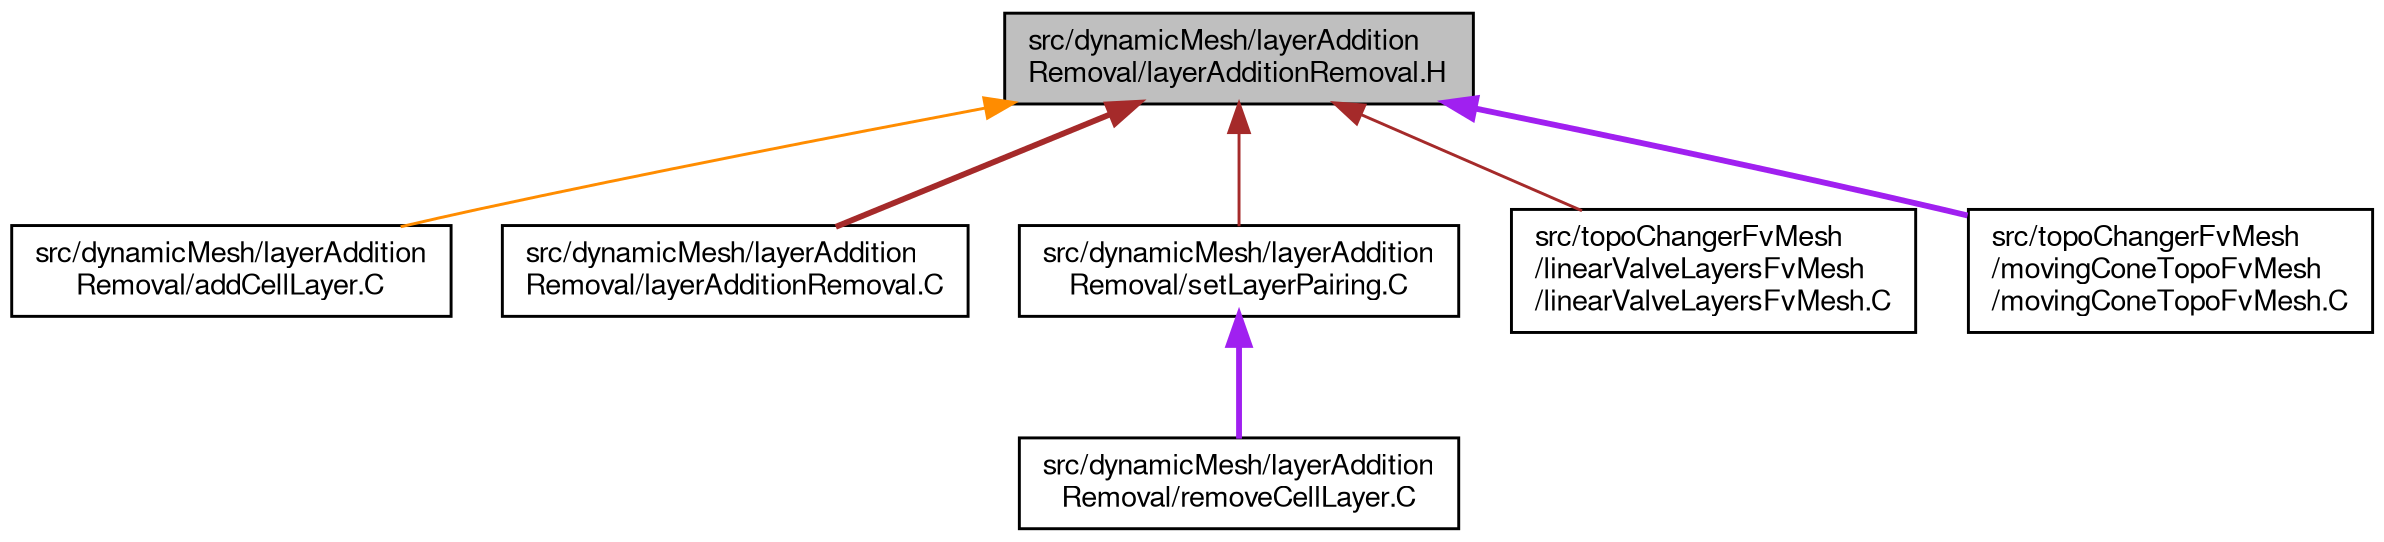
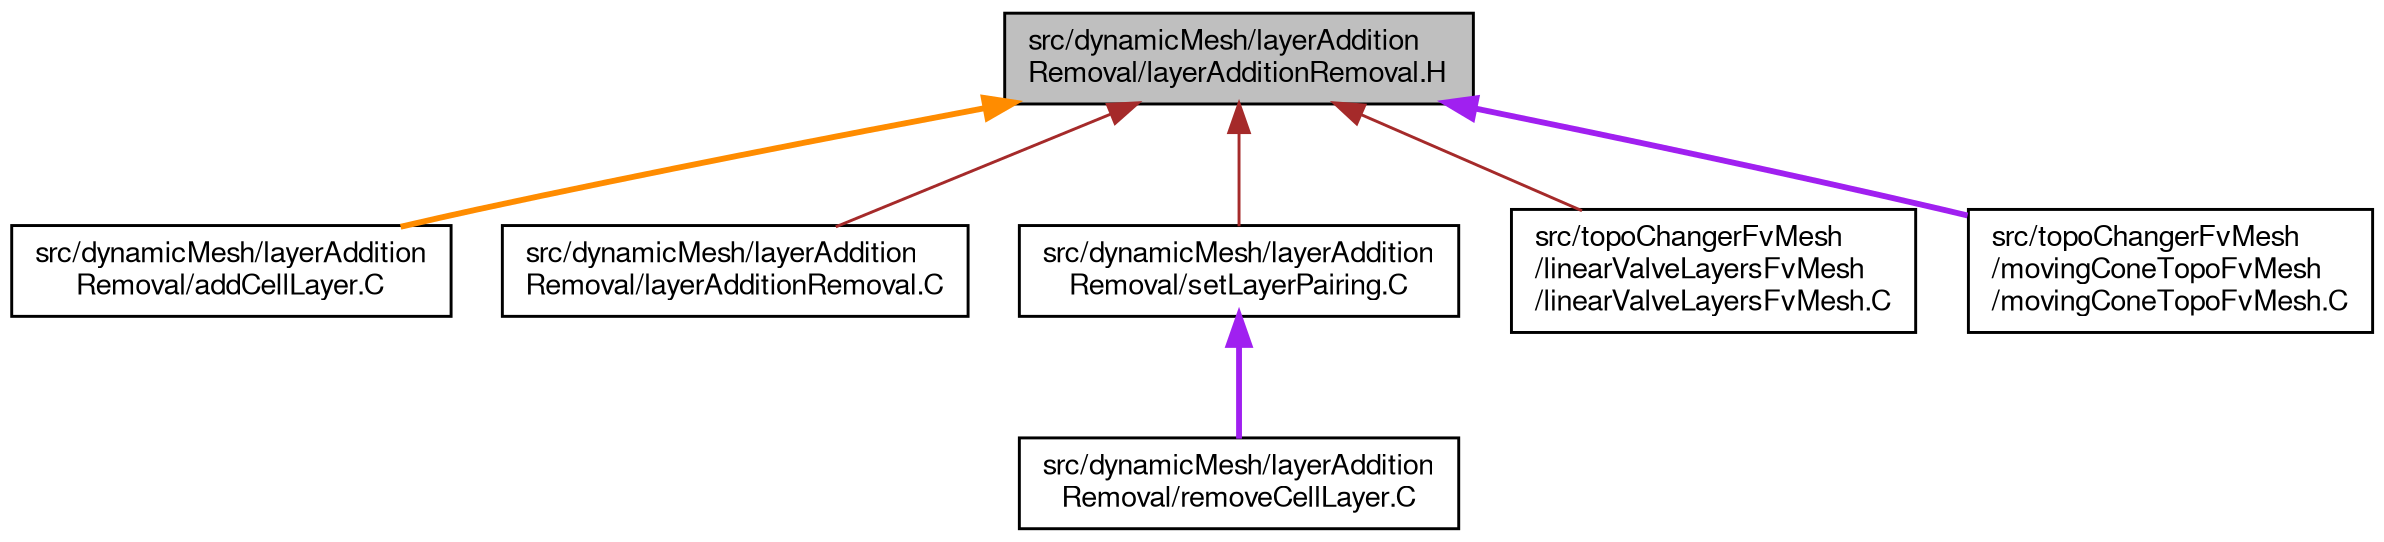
edge "src/dynamicMesh/layerAddition Removal/addCellLayer.C" -> "src/dynamicMesh/layerAddition Removal/layerAdditionRemoval.H": style solid -> bold
edge "src/dynamicMesh/layerAddition Removal/layerAdditionRemoval.C" -> "src/dynamicMesh/layerAddition Removal/layerAdditionRemoval.H": style bold -> solid
